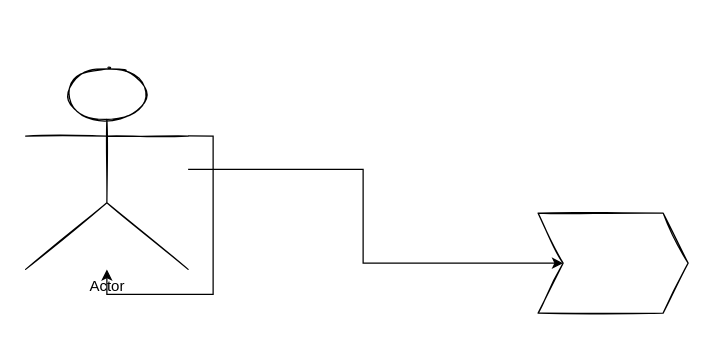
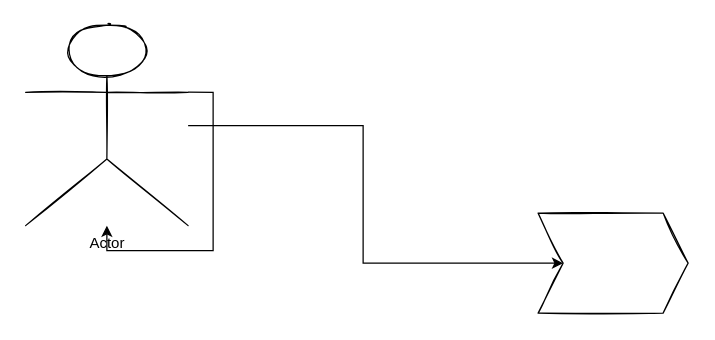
node "Actor": moved (107, 169) -> (107, 126)
